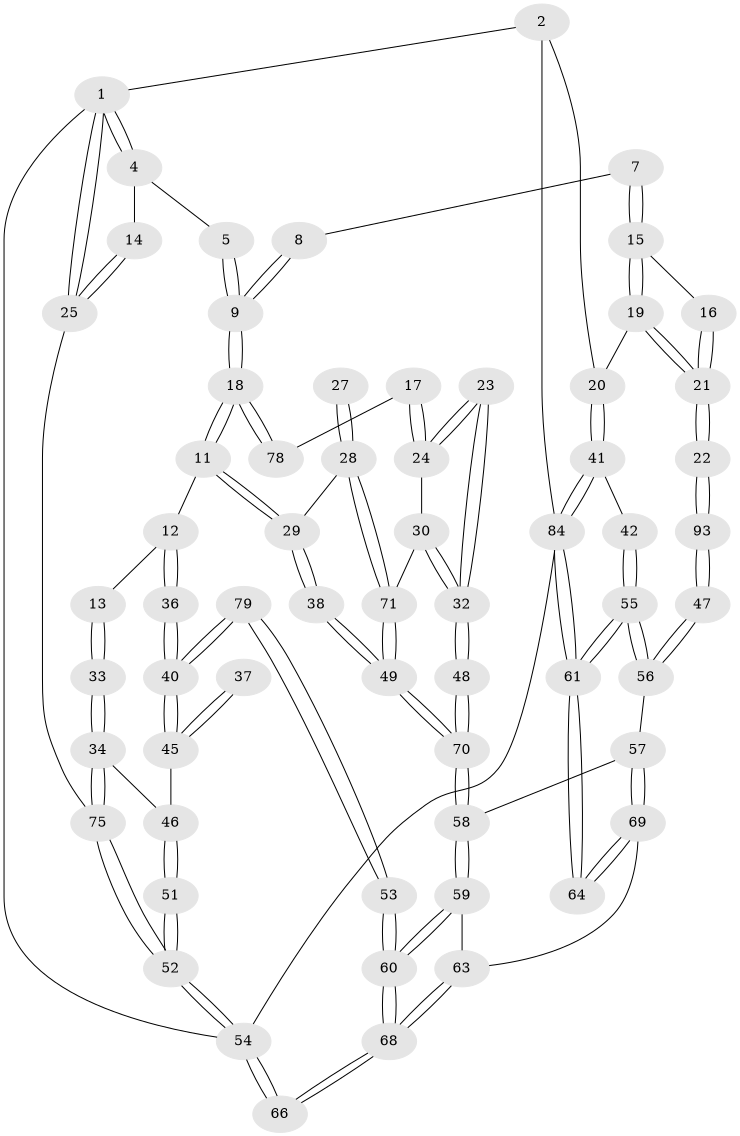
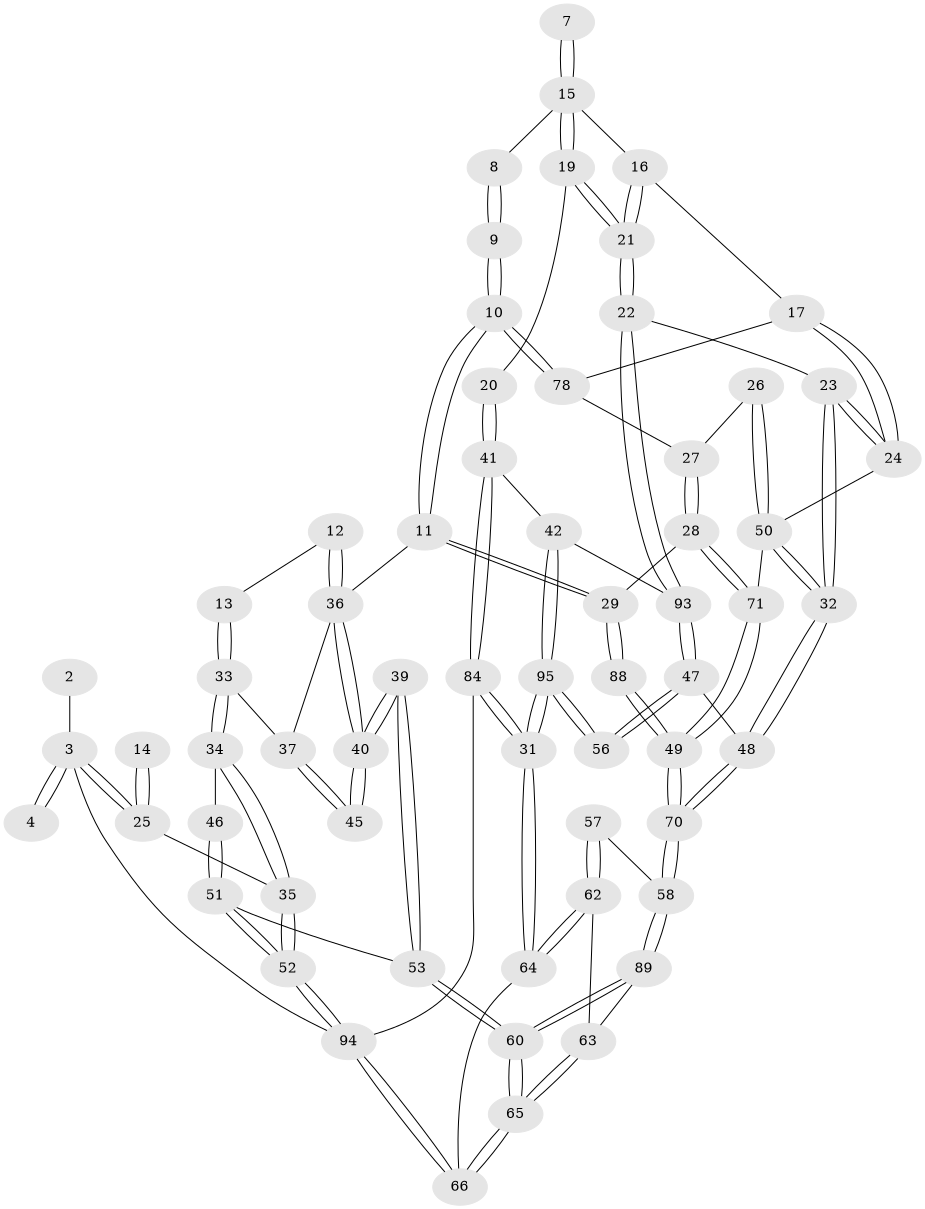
node "1": label "1" -> "3"
edge "2" -- "20": removed
edge "4" -- "14": removed
edge "7" -- "8": now "15" -- "8"
node "5": removed
edge "16" -- "17": added
edge "2" -- "84": removed
edge "22" -- "23": added
node "18": label "18" -> "10"
node "26": added
edge "78" -- "27": added
edge "11" -- "12": now "11" -- "36"
node "30": label "30" -> "50"
edge "42" -- "93": added
node "79": label "79" -> "39"
node "38": label "38" -> "88"
node "55": label "55" -> "95"
edge "36" -- "37": added
node "61": label "61" -> "31"
edge "47" -- "48": added
edge "33" -- "37": added
edge "56" -- "57": removed
edge "45" -- "46": removed
node "75": label "75" -> "35"
node "69": label "69" -> "62"
node "59": label "59" -> "89"
edge "51" -- "53": added
node "54": label "54" -> "94"
node "68": label "68" -> "65"
edge "64" -- "66": added
